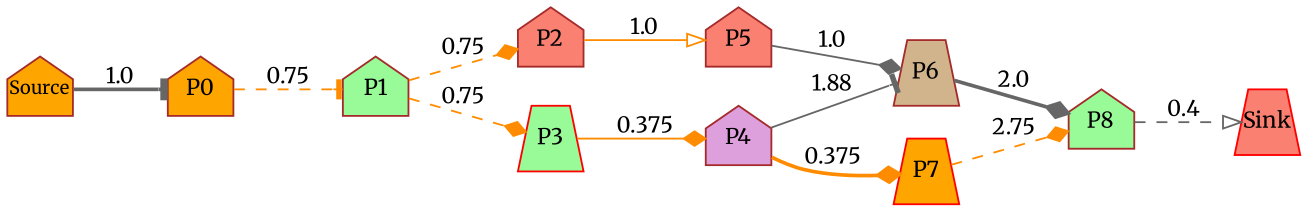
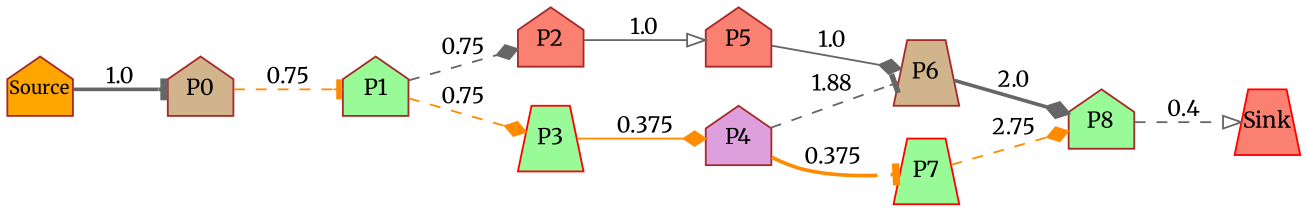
edge "P2" -> "P5": color darkorange -> gray40
edge "P1" -> "P2": color darkorange -> gray40
node "P0": fillcolor orange -> tan
edge "P4" -> "P6": style solid -> dashed
node "P7": fillcolor orange -> palegreen
edge "P4" -> "P7": arrowhead diamond -> tee
